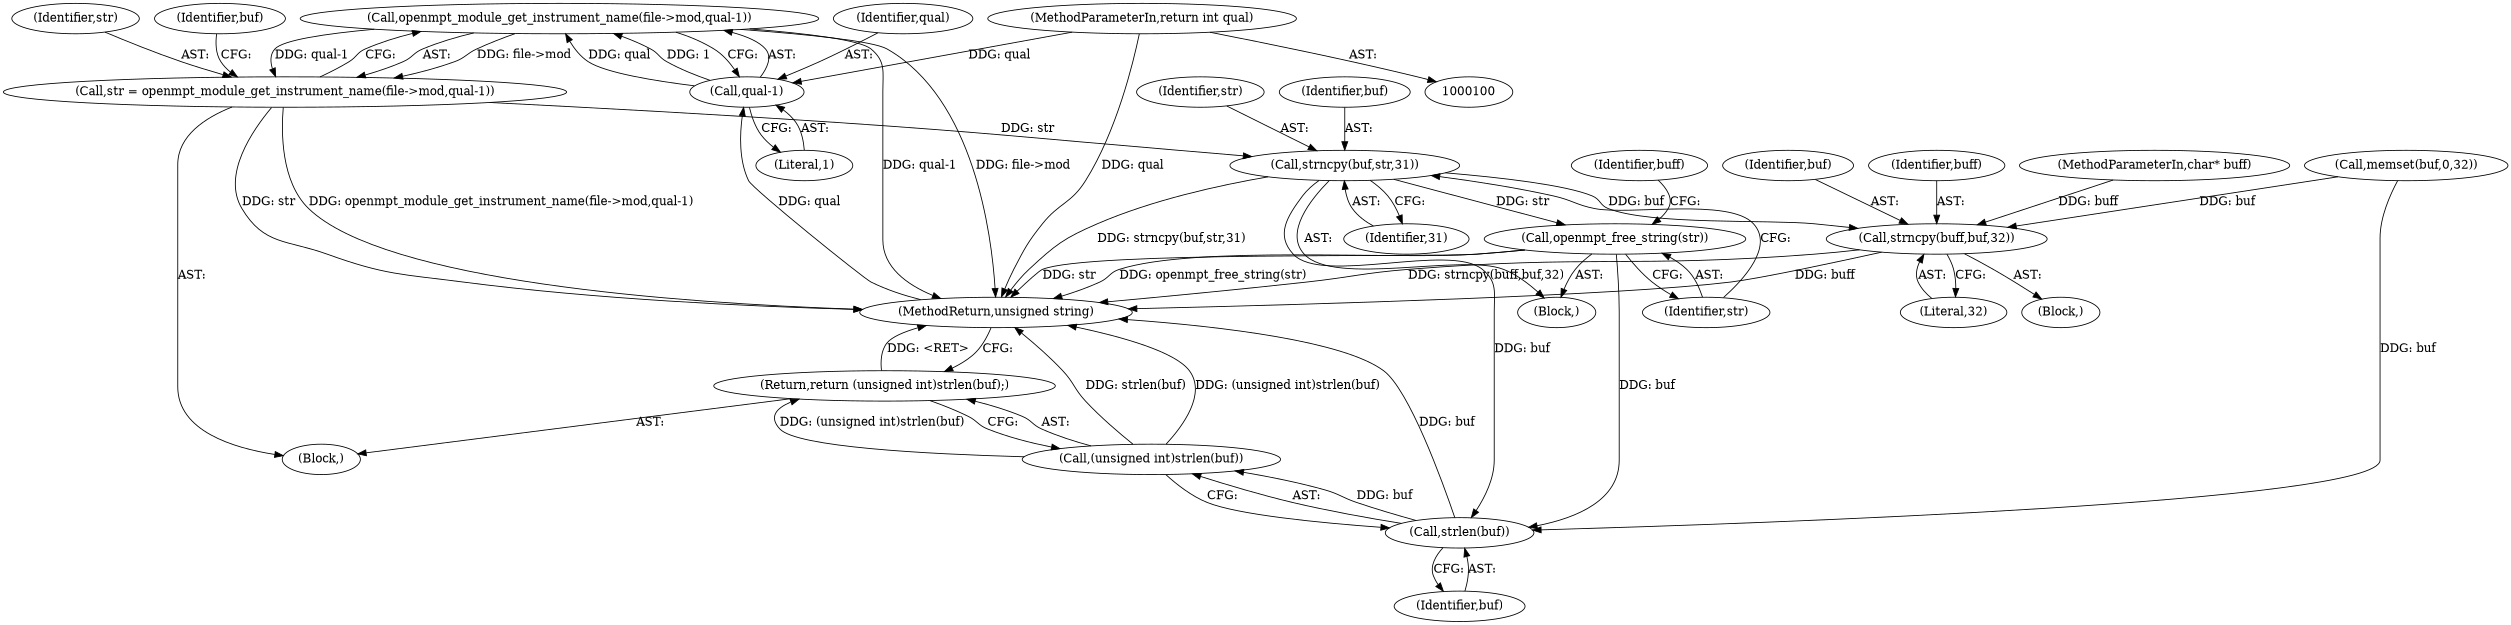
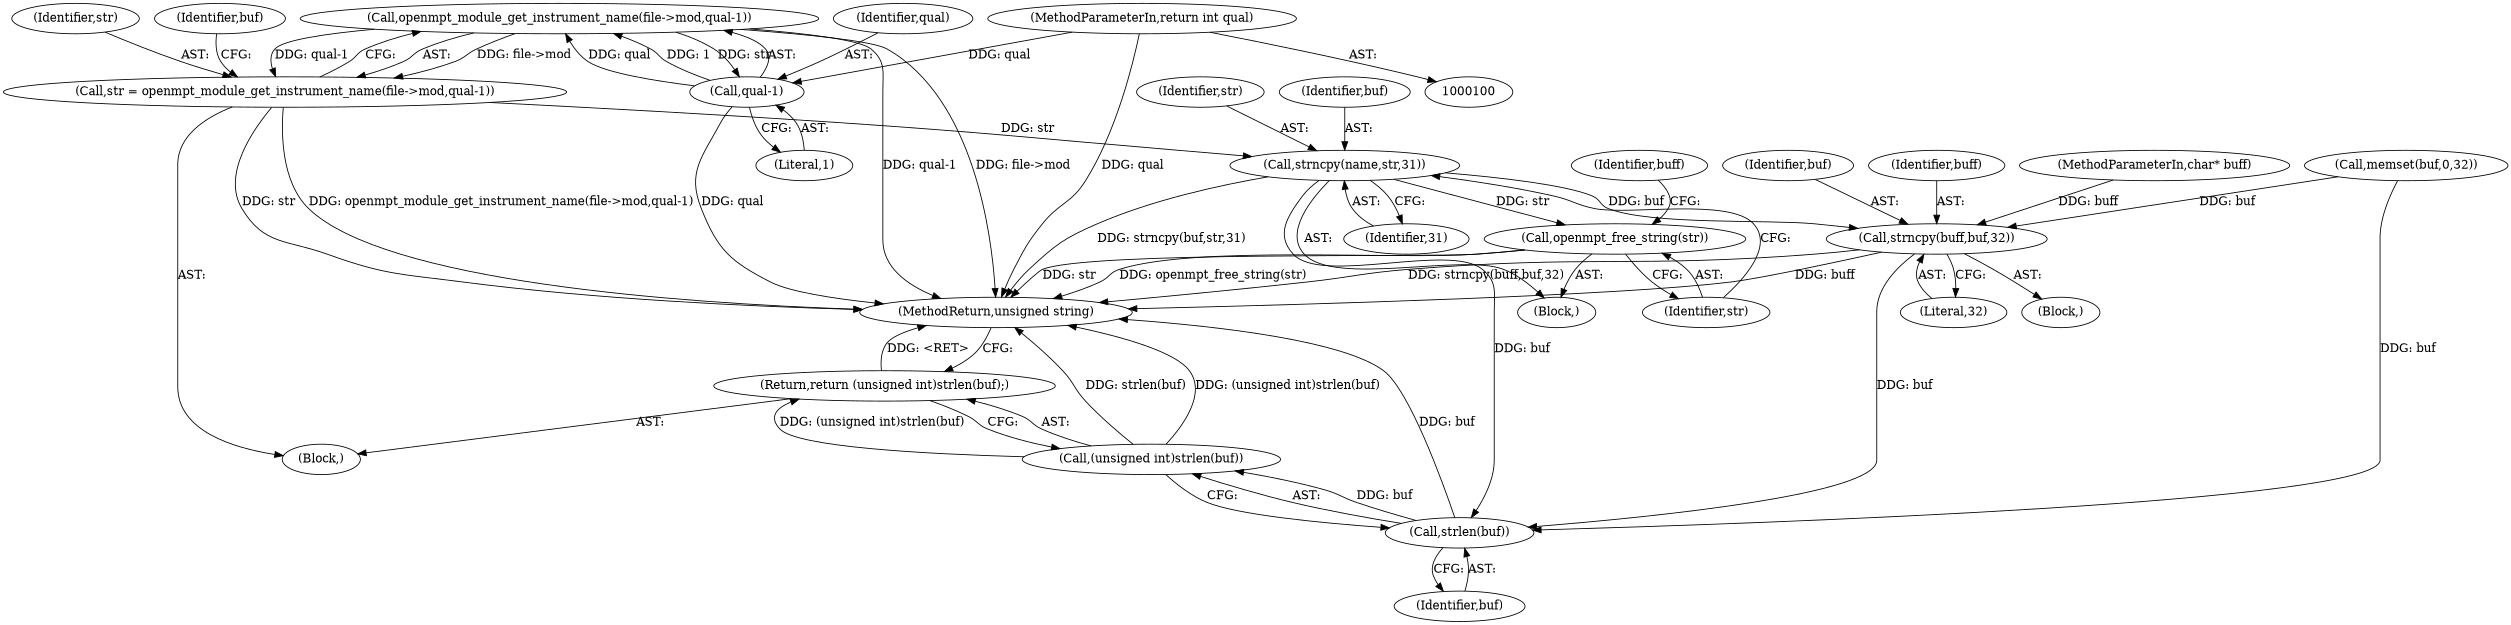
edge "(Call,openmpt_module_get_instrument_name(file->mod,qual-1))" -> "(Call,qual-1)": label "CFG: " -> "DDG: str"
node "(Call,strncpy(buf,str,31))": label "(Call,strncpy(buf,str,31))" -> "(Call,strncpy(name,str,31))"
edge "(MethodReturn,unsigned string)" -> "(Call,qual-1)": reversed
edge "(Call,openmpt_free_string(str))" -> "(Call,strlen(buf))": now "(Call,strncpy(buff,buf,32))" -> "(Call,strlen(buf))"
